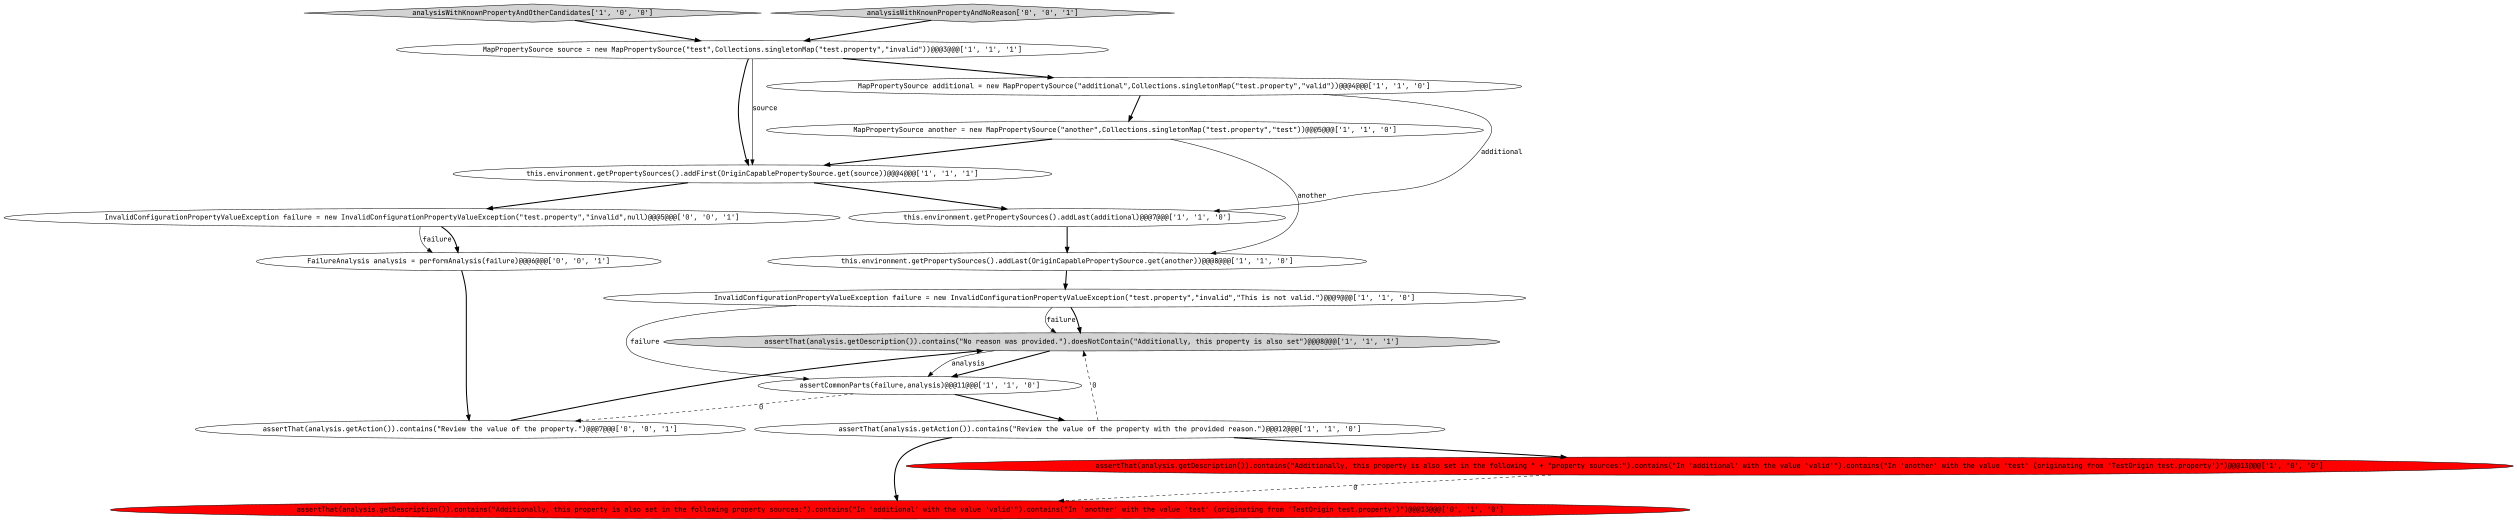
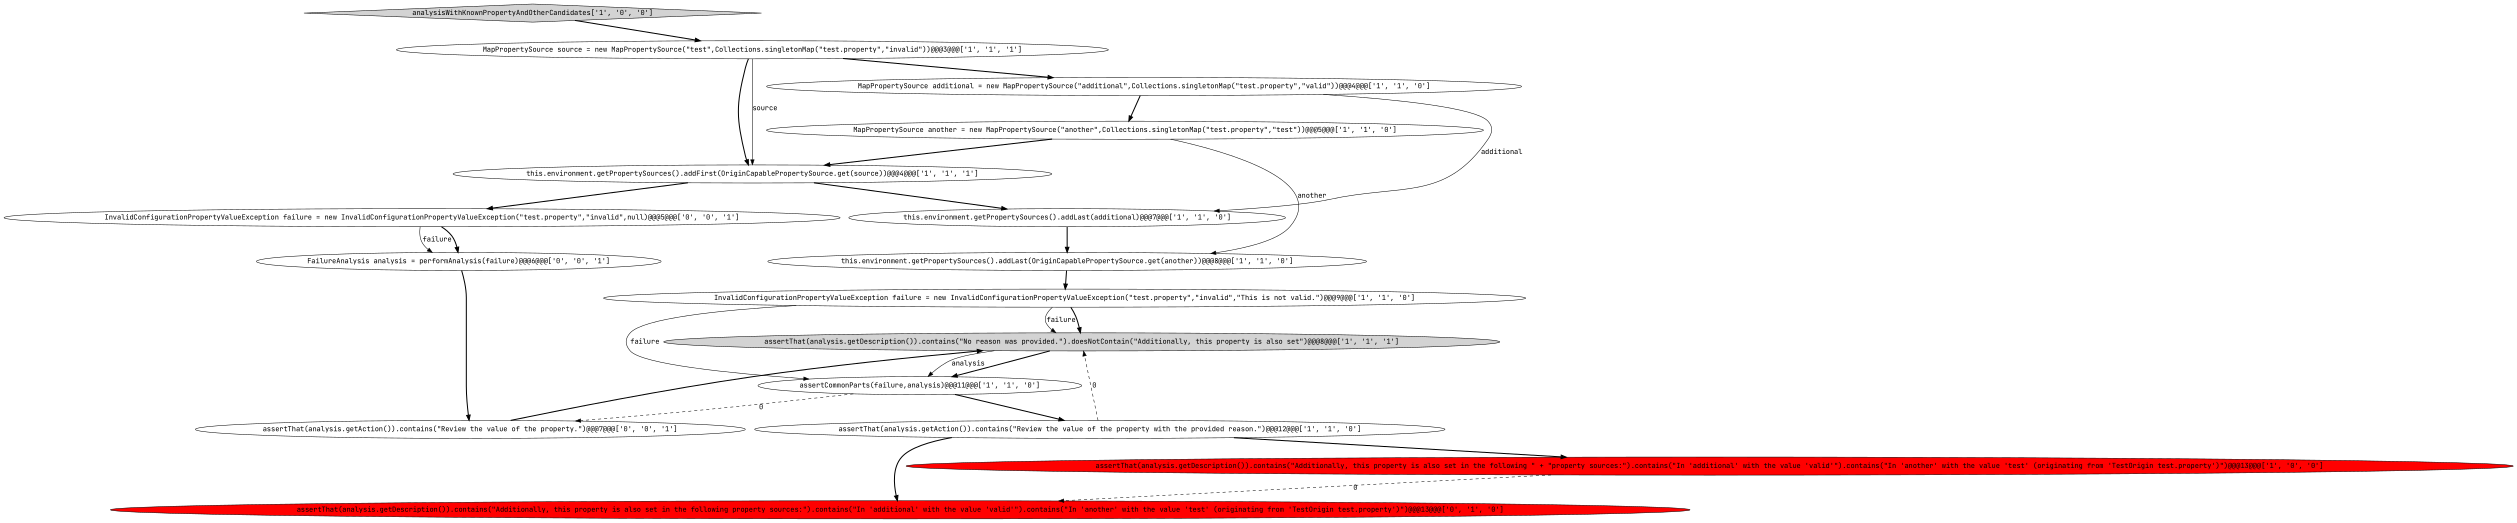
node "analysisWithKnownPropertyAndNoReason['0', '0', '1']": removed
